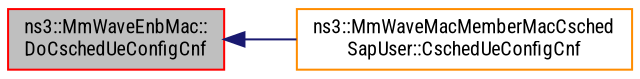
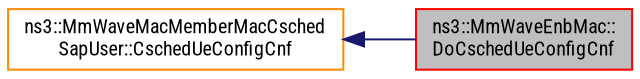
edge "ns3::MmWaveMacMemberMacCsched SapUser::CschedUeConfigCnf" -> "ns3::MmWaveEnbMac:: DoCschedUeConfigCnf": reversed
